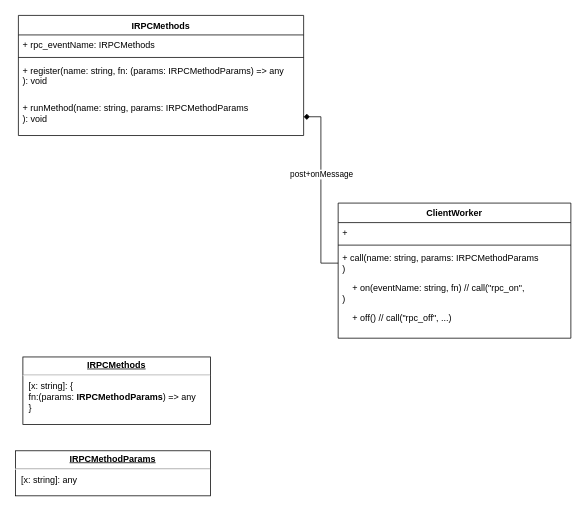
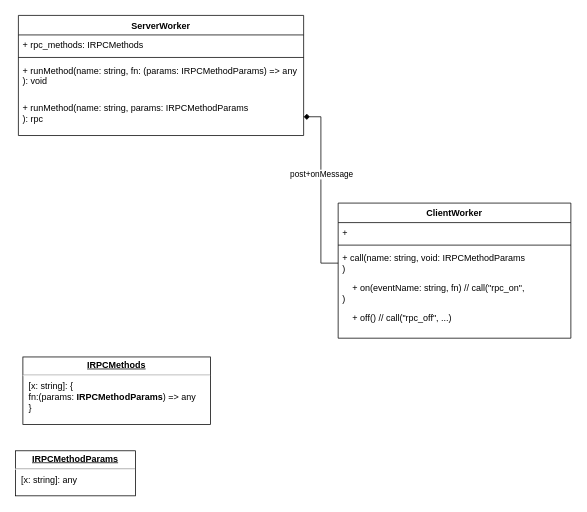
node "IRPCMethods": label "IRPCMethods" -> "ServerWorker"
node "+ rpc_eventName: IRPCMethods": label "+ rpc_eventName: IRPCMethods" -> "+ rpc_methods: IRPCMethods"
node "+ register(name: string, fn: (params: IRPCMethodParams) => any ): void": label "+ register(name: string, fn: (params: IRPCMethodParams) => any ): void" -> "+ runMethod(name: string, fn: (params: IRPCMethodParams) => any ): void"
node "+ runMethod(name: string, params: IRPCMethodParams ): void": label "+ runMethod(name: string, params: IRPCMethodParams ): void" -> "+ runMethod(name: string, params: IRPCMethodParams ): rpc"
node "+ call(name: string, params: IRPCMethodParams )": label "+ call(name: string, params: IRPCMethodParams )" -> "+ call(name: string, void: IRPCMethodParams )"
node "IRPCMethodParams [x: string]: any": size 195x45 -> 120x45
